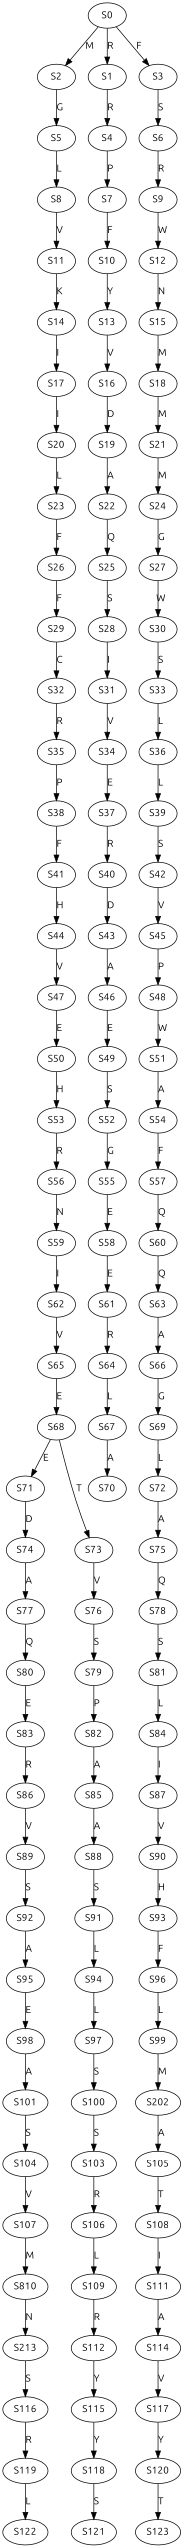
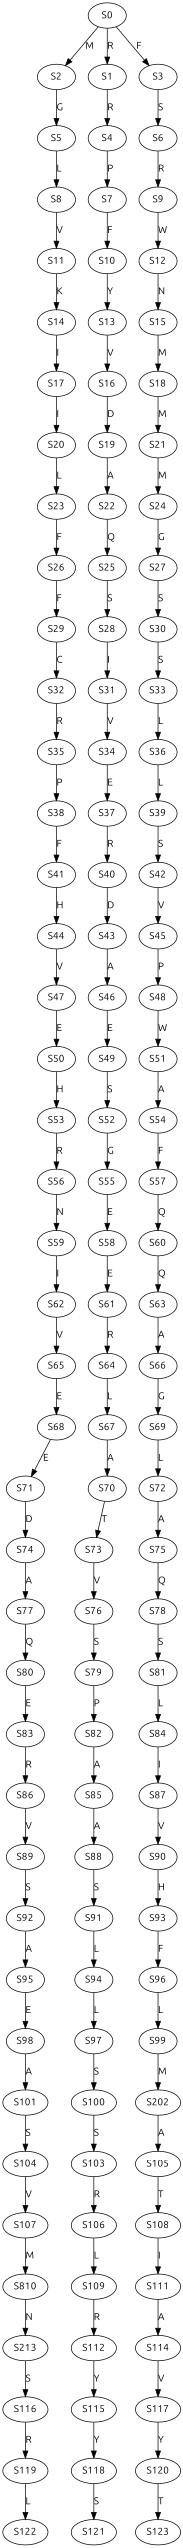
edge "S27" -> "S30": label "W" -> "S"
edge "S68" -> "S73": now "S70" -> "S73"
